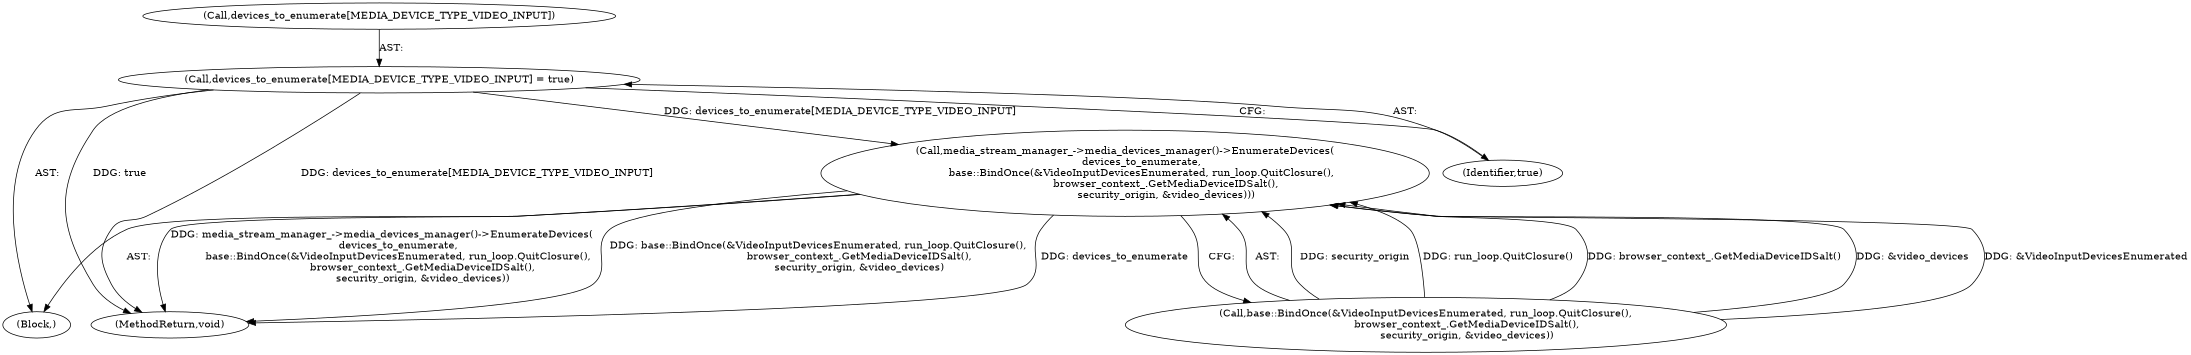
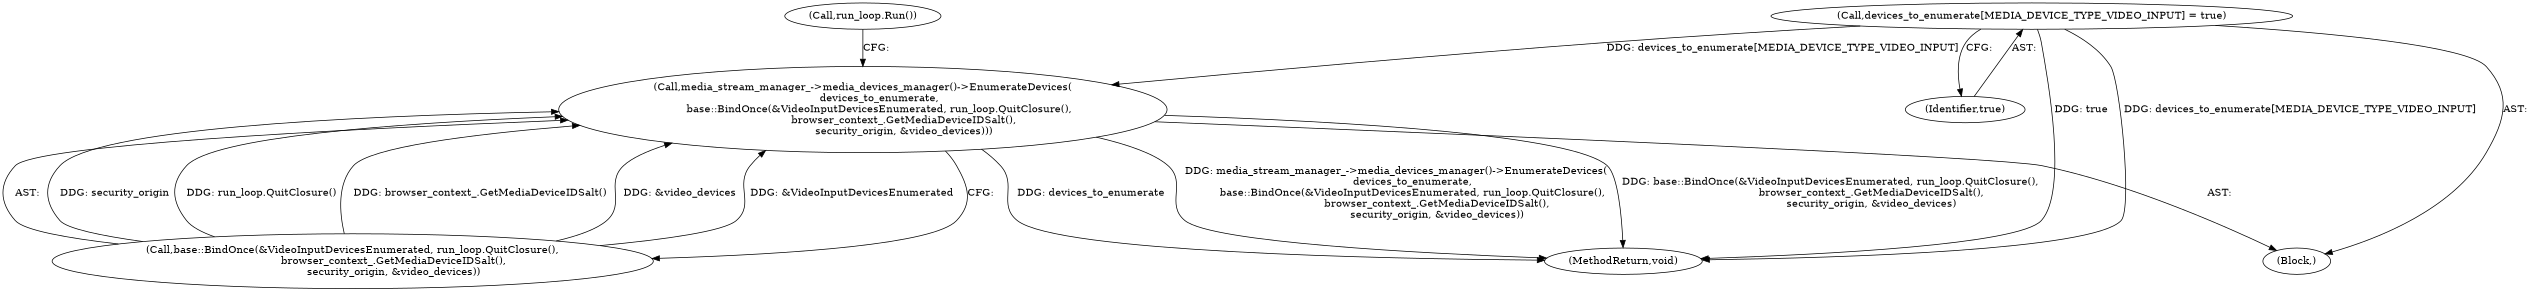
node "(Call,devices_to_enumerate[MEDIA_DEVICE_TYPE_VIDEO_INPUT])": removed
node "(Call,run_loop.Run())": added
